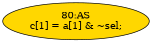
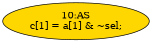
node "80:AS c[1] = a[1] & ~sel;": label "80:AS c[1] = a[1] & ~sel;" -> "10:AS c[1] = a[1] & ~sel;"
